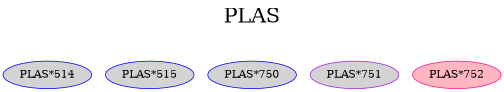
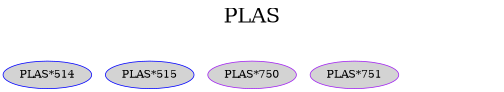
node "PLAS*750": color blue -> purple
node "PLAS*752": removed
